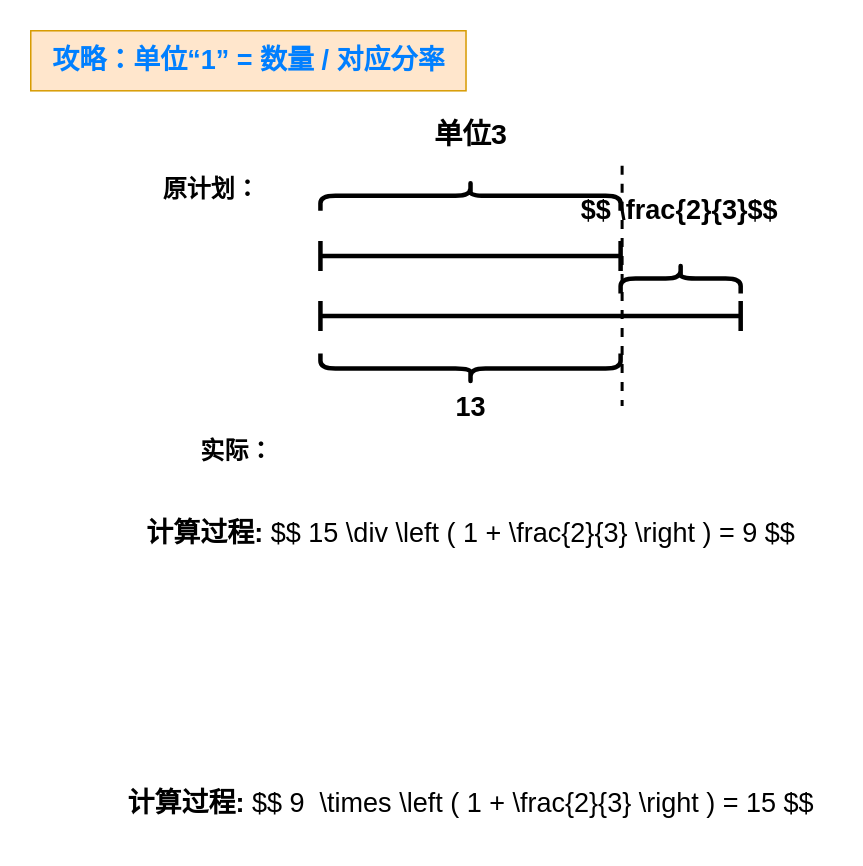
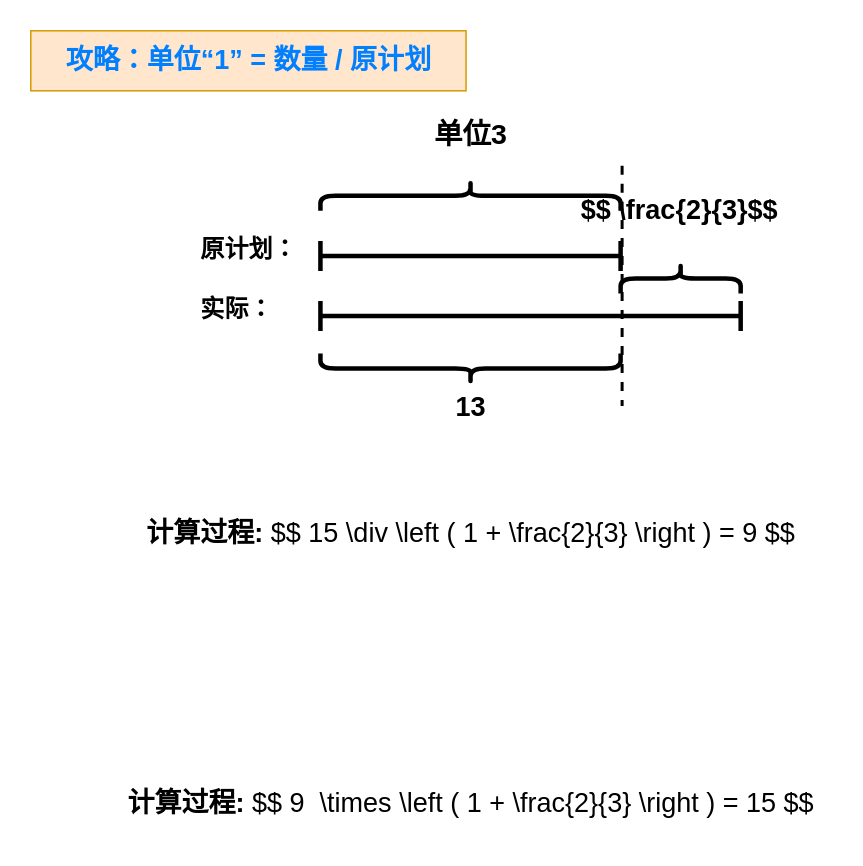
node "攻略：单位“1” = 数量 / 对应分率": label "攻略：单位“1” = 数量 / 对应分率" -> "攻略：单位“1” = 数量 / 原计划"
node "原计划：": moved (211, 188) -> (248, 248)
node "实际：": moved (236, 451) -> (236, 308)
